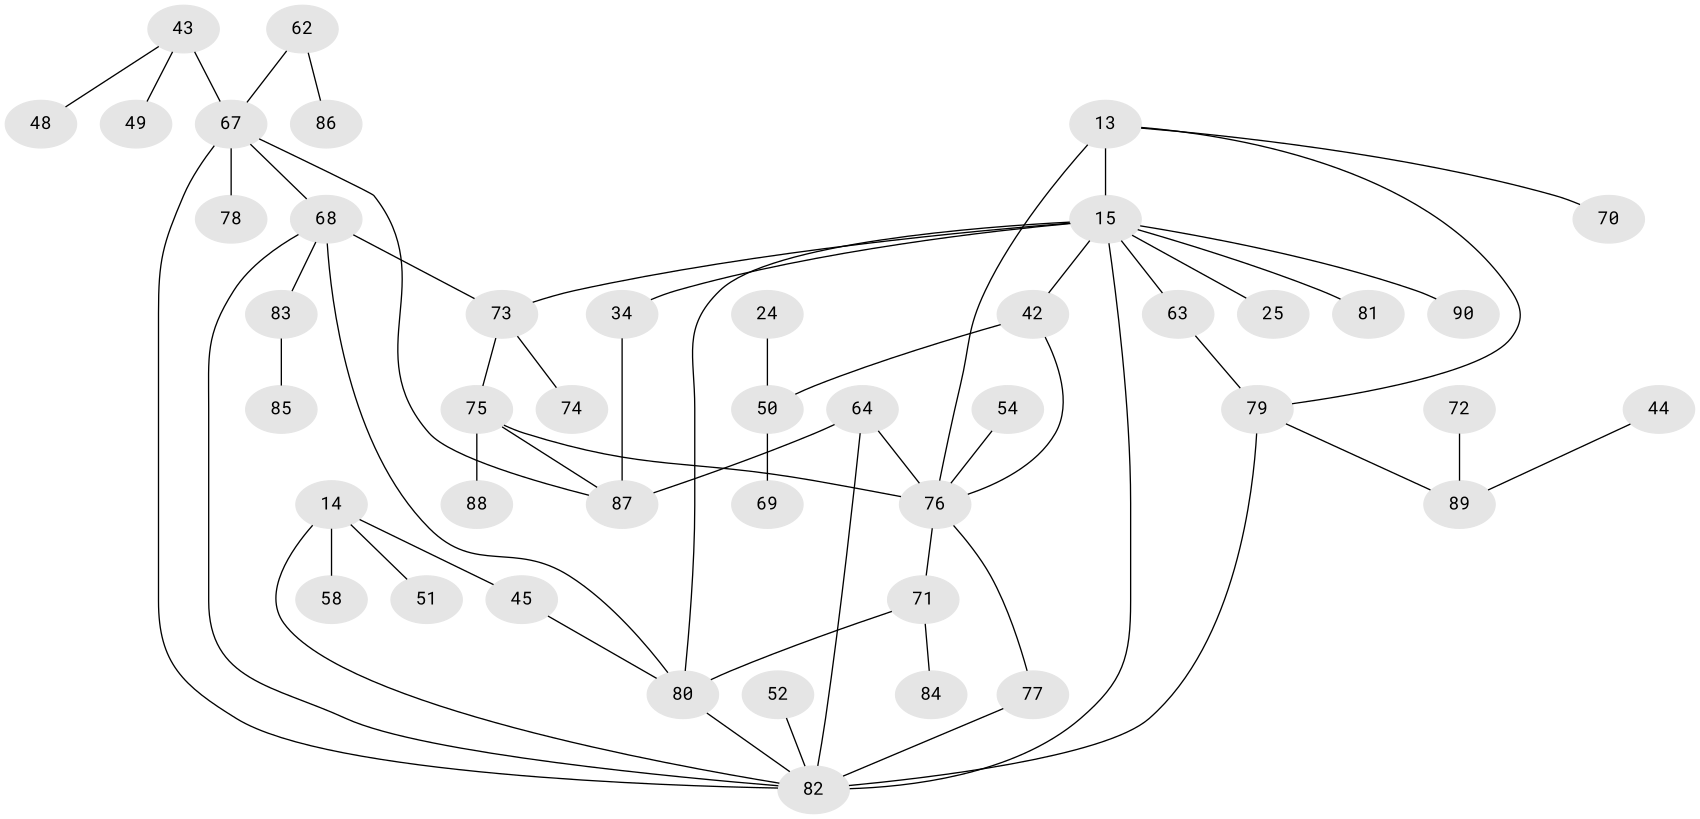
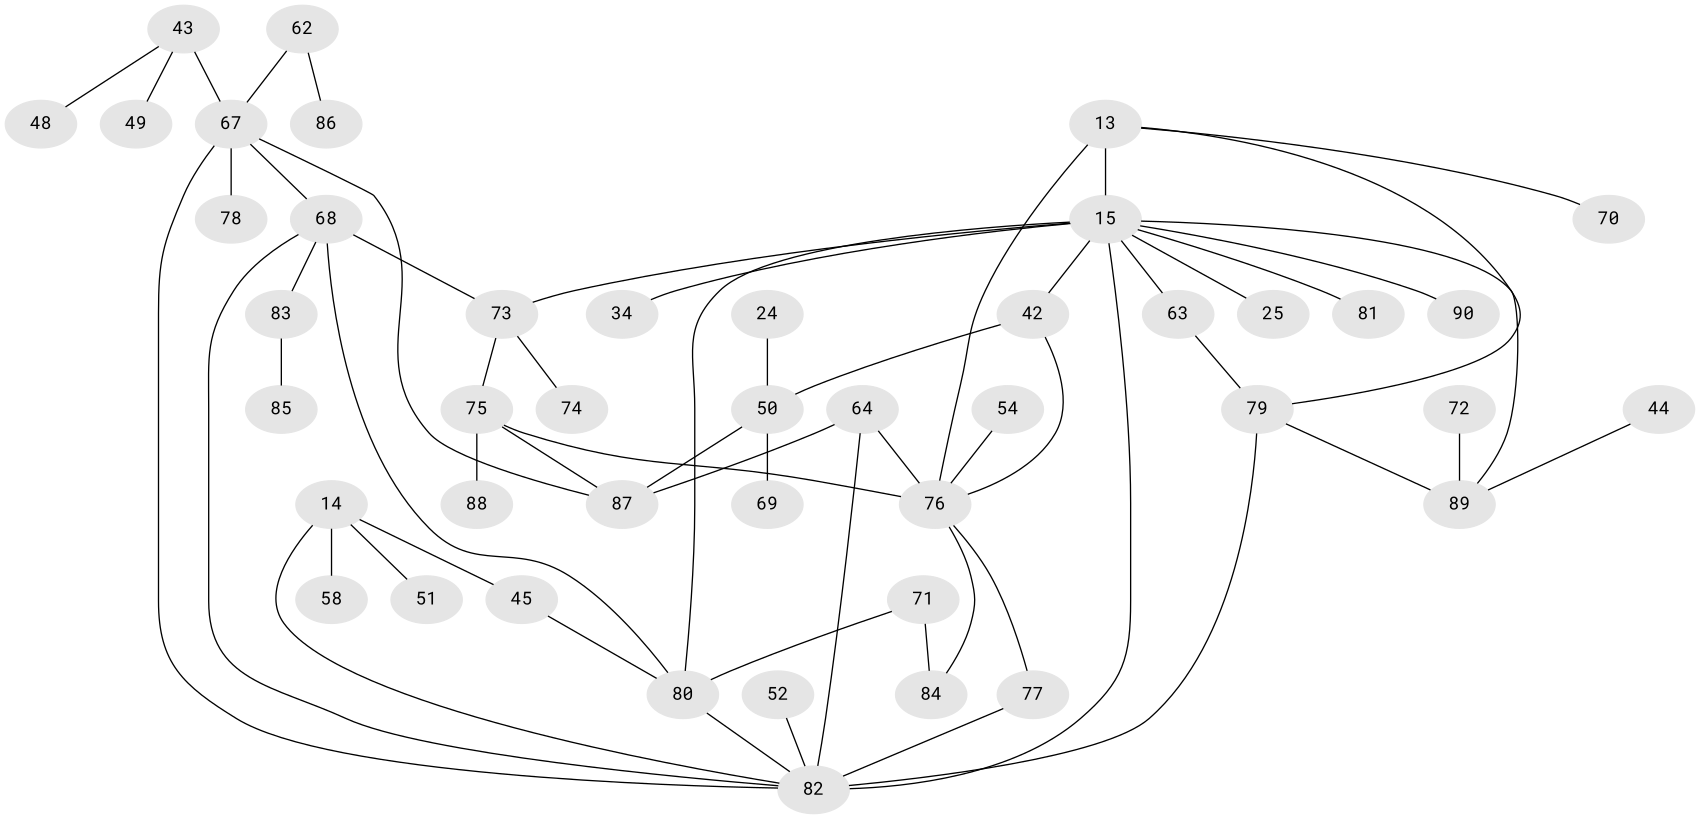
edge "15" -- "89": added
edge "34" -- "87": now "50" -- "87"
edge "76" -- "71": now "76" -- "84"
